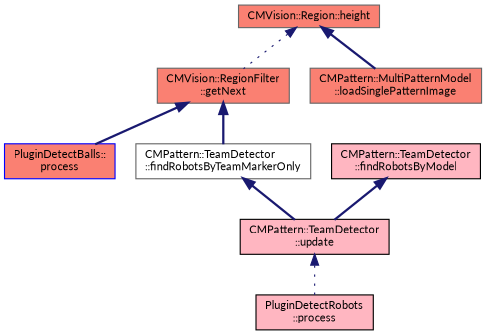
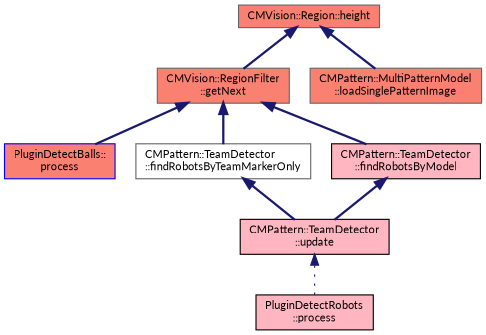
edge "CMVision::RegionFilter ::getNext" -> "CMVision::Region::height": style dotted -> bold
edge "CMPattern::TeamDetector ::findRobotsByModel" -> "CMVision::RegionFilter ::getNext": added
